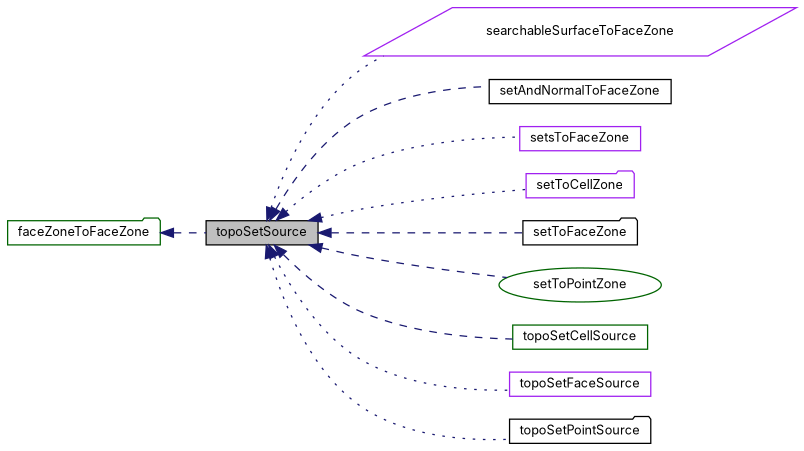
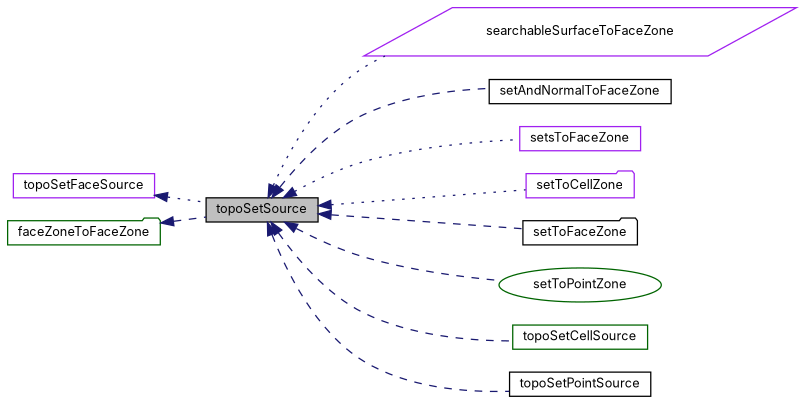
edge "topoSetFaceSource" -> "topoSetSource": reversed
edge "topoSetPointSource" -> "topoSetSource": style dotted -> dashed
node "topoSetPointSource": shape folder -> box
